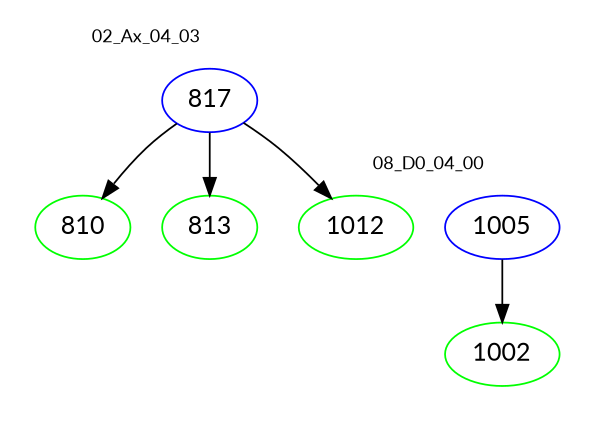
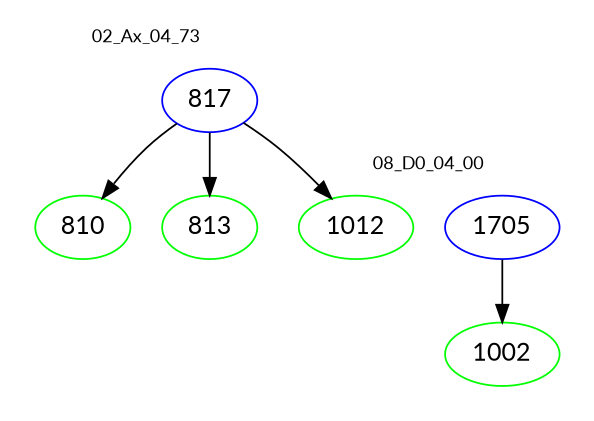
cluster "02_Ax_04_03": label "02_Ax_04_03" -> "02_Ax_04_73"
node "1005": label "1005" -> "1705"
